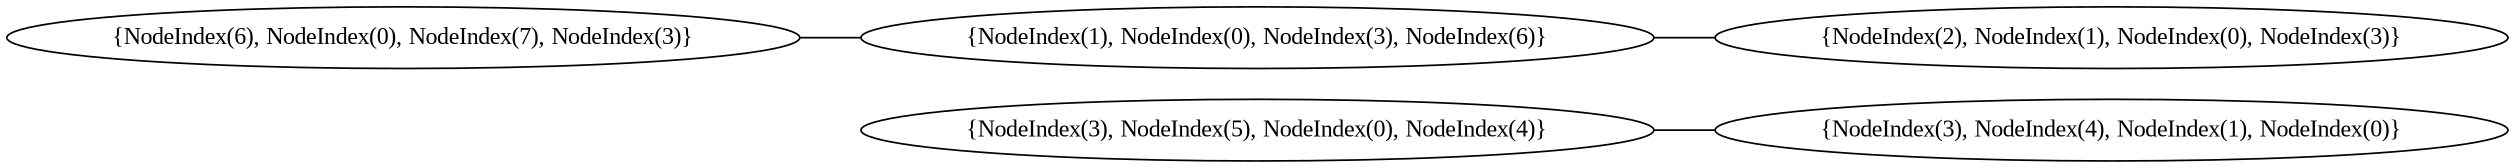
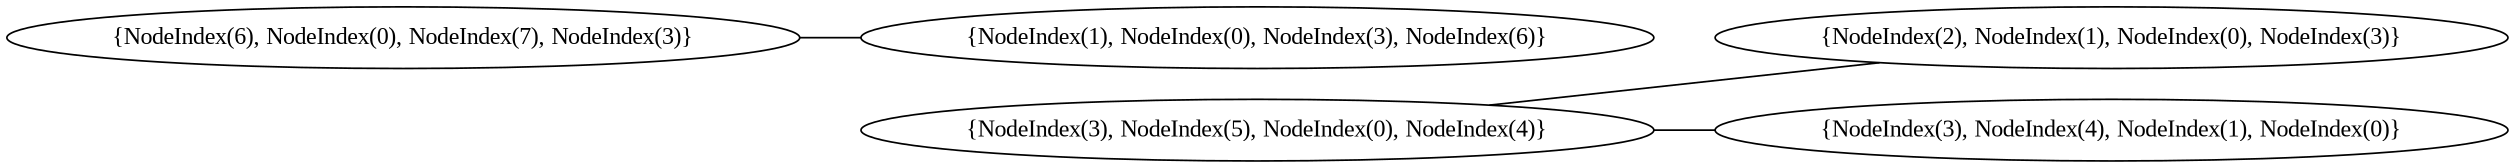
edge "{NodeIndex(1), NodeIndex(0), NodeIndex(3), NodeIndex(6)}" -- "{NodeIndex(2), NodeIndex(1), NodeIndex(0), NodeIndex(3)}": now "{NodeIndex(3), NodeIndex(5), NodeIndex(0), NodeIndex(4)}" -- "{NodeIndex(2), NodeIndex(1), NodeIndex(0), NodeIndex(3)}"
